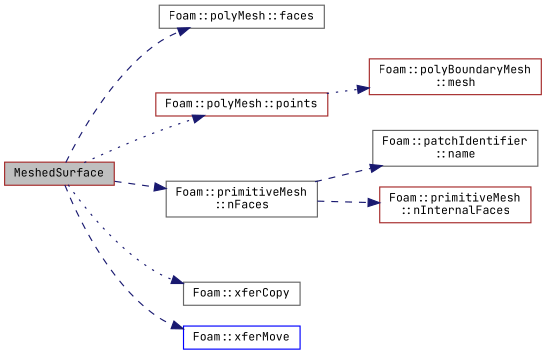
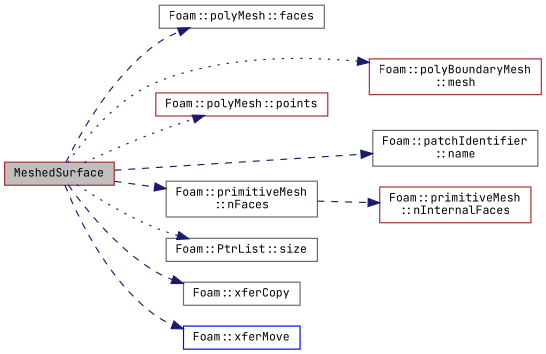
edge "Foam::polyMesh::points" -> "Foam::polyBoundaryMesh ::mesh": now "MeshedSurface" -> "Foam::polyBoundaryMesh ::mesh"
edge "Foam::primitiveMesh ::nFaces" -> "Foam::patchIdentifier ::name": now "MeshedSurface" -> "Foam::patchIdentifier ::name"
edge "MeshedSurface" -> "Foam::xferCopy": style dotted -> dashed
node "Foam::PtrList::size": added
